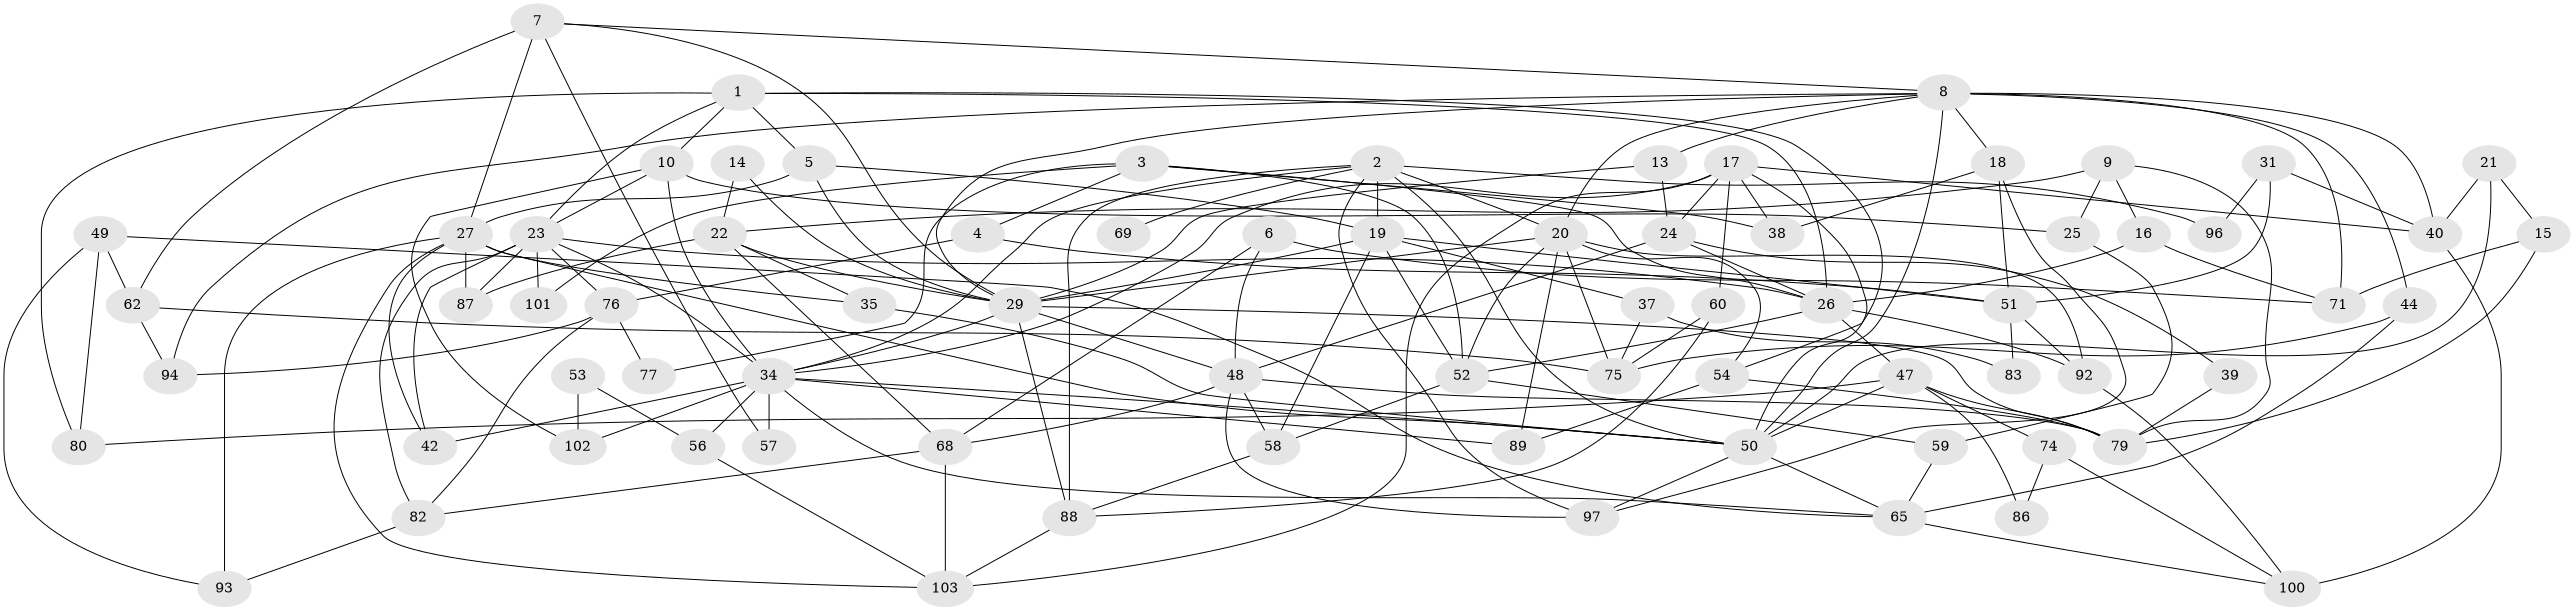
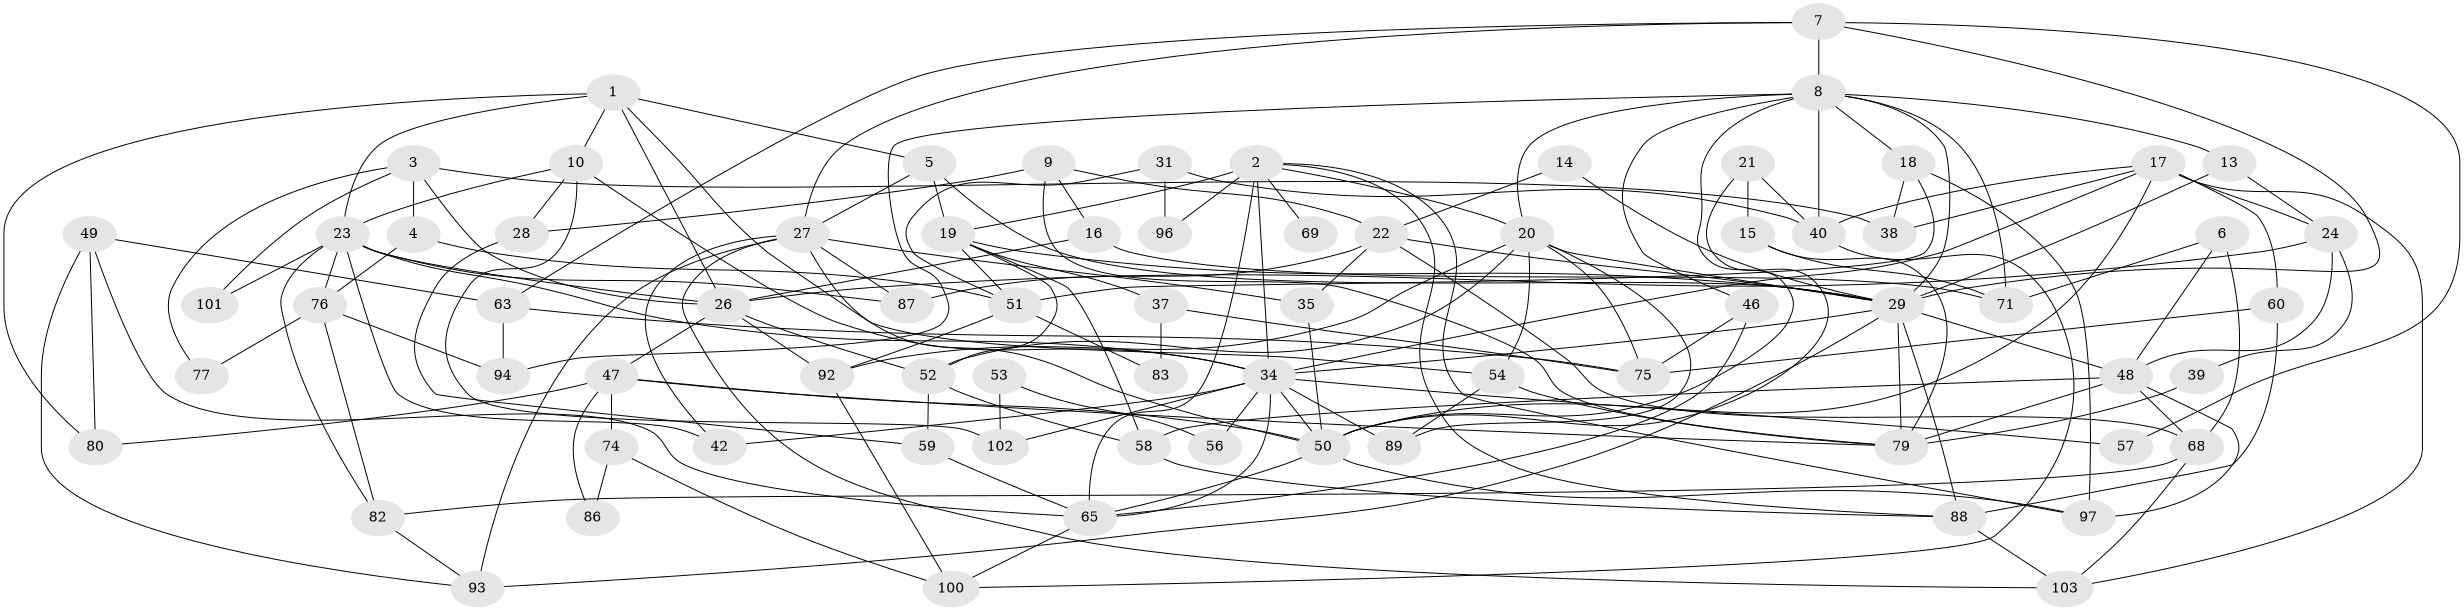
edge "3" -- "52": removed
node "25": label "25" -> "28"
node "62": label "62" -> "63"
node "44": label "44" -> "46"
edge "2" -- "50": now "2" -- "65"
edge "56" -- "103": removed
edge "29" -- "93": added
